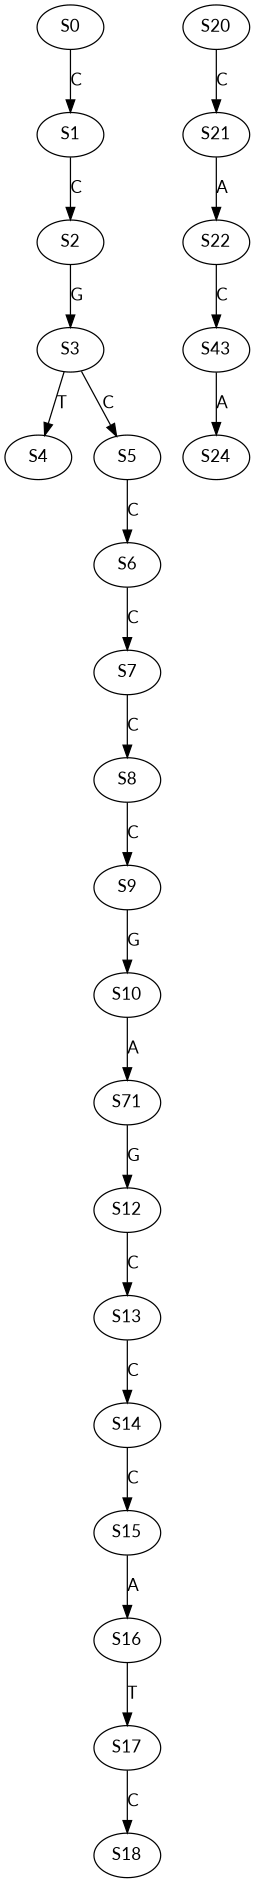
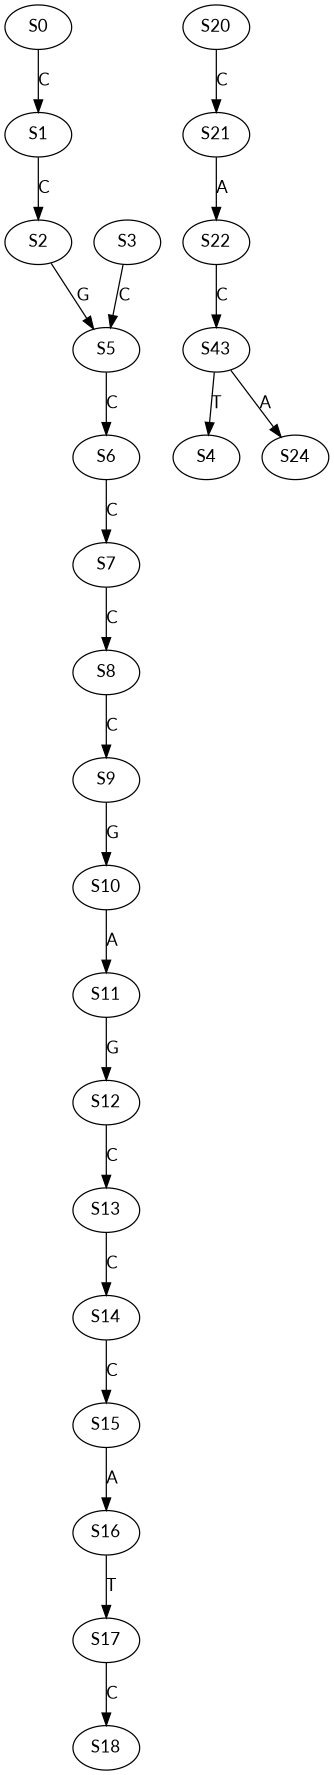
edge "S2" -> "S3": now "S2" -> "S5"
edge "S3" -> "S4": now "S43" -> "S4"
node "S71": label "S71" -> "S11"
